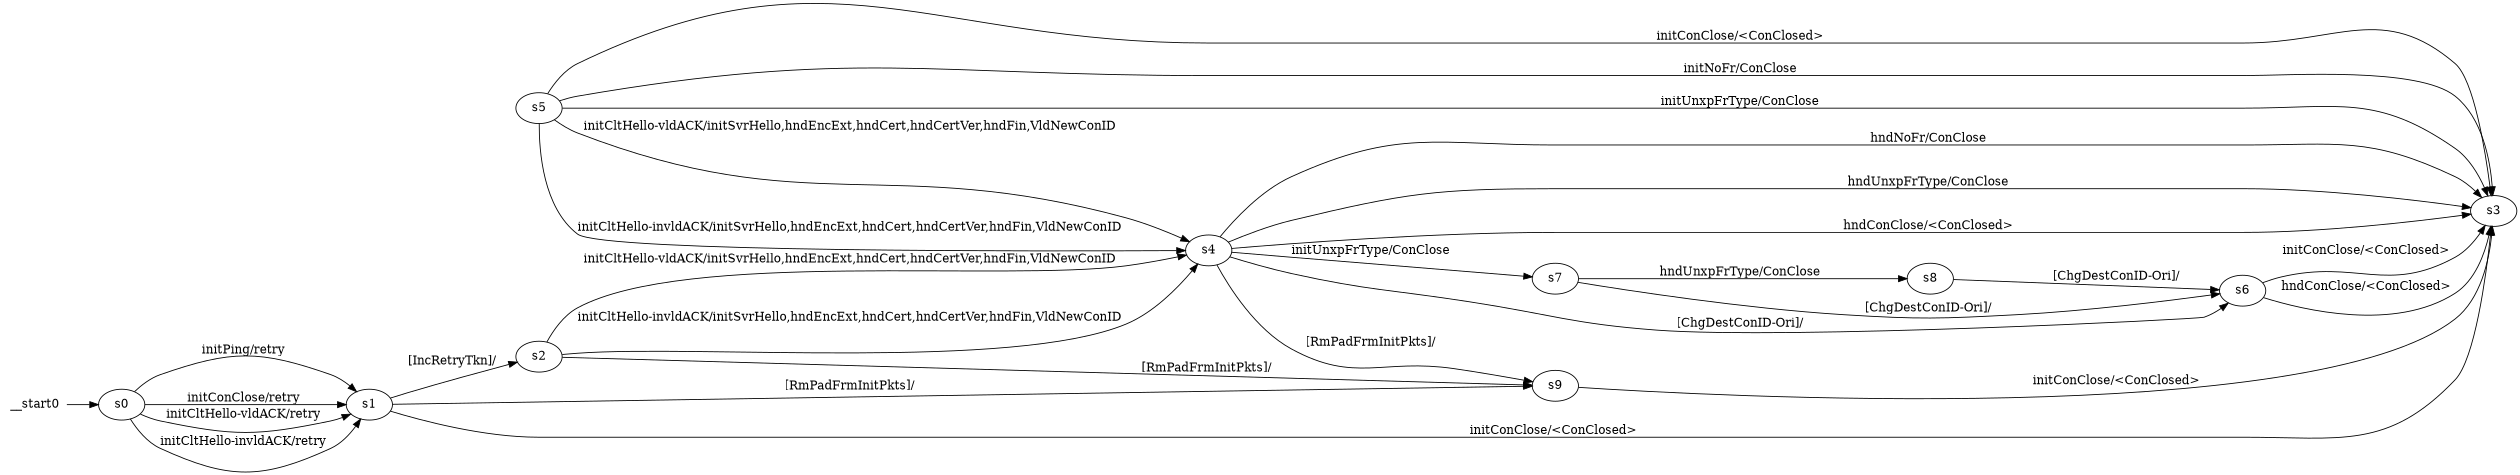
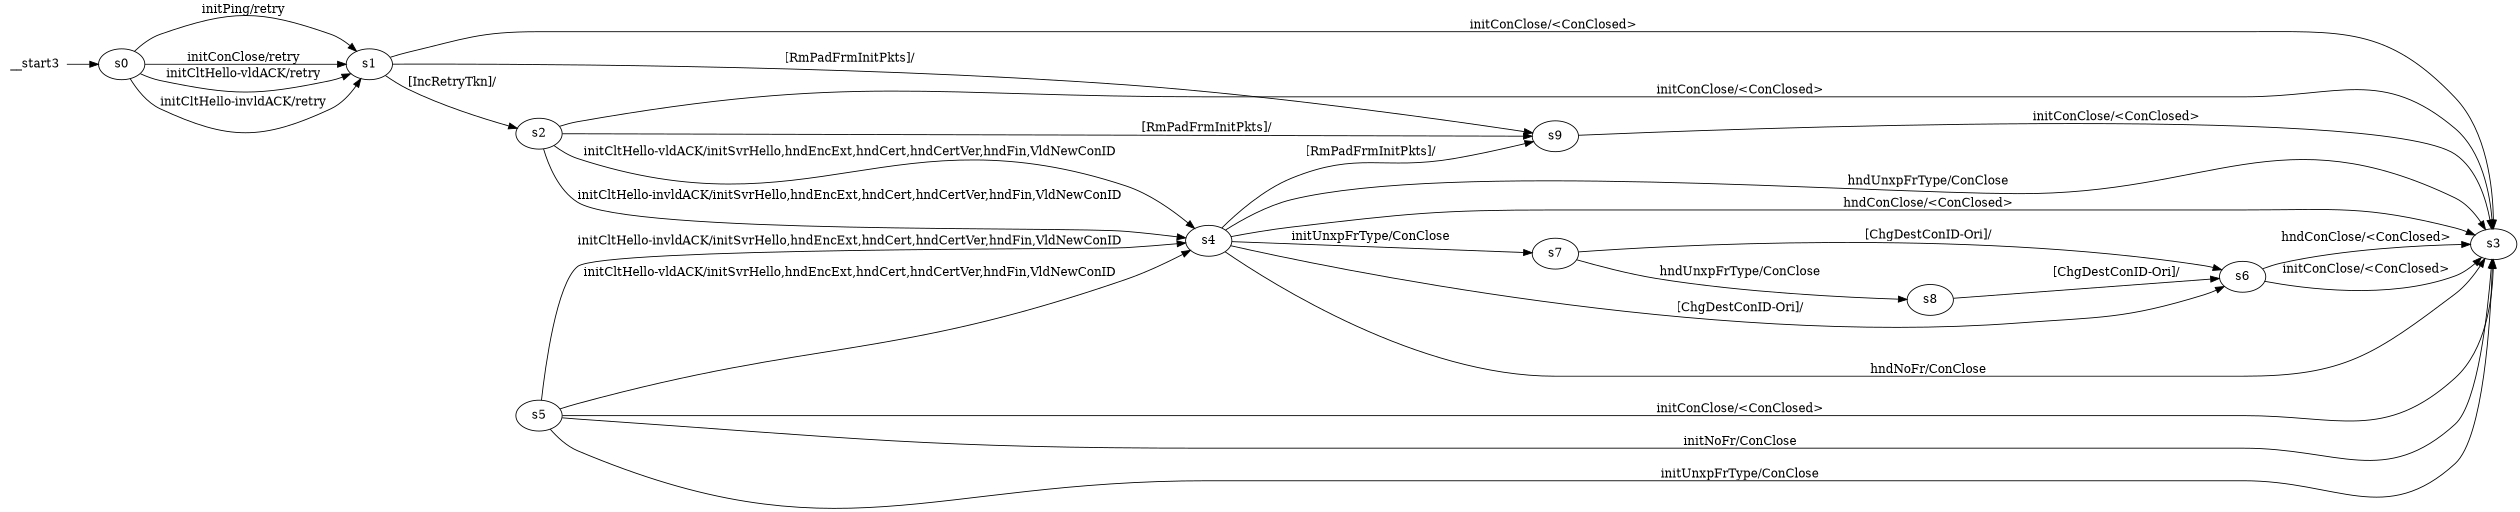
edge "s2" -> "s3": added, label "initConClose/<ConClosed>"
node "__start0": label "__start0" -> "__start3"
